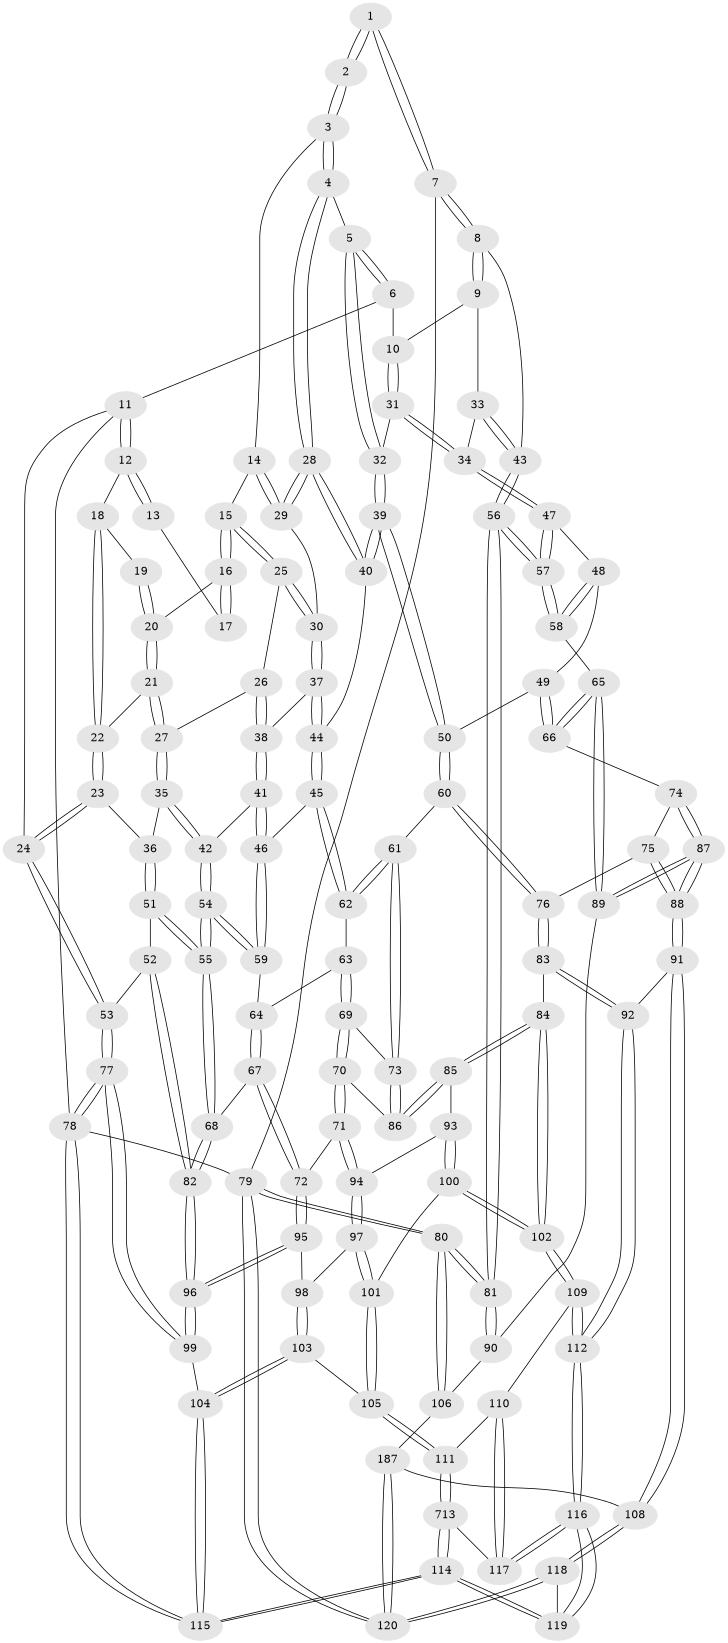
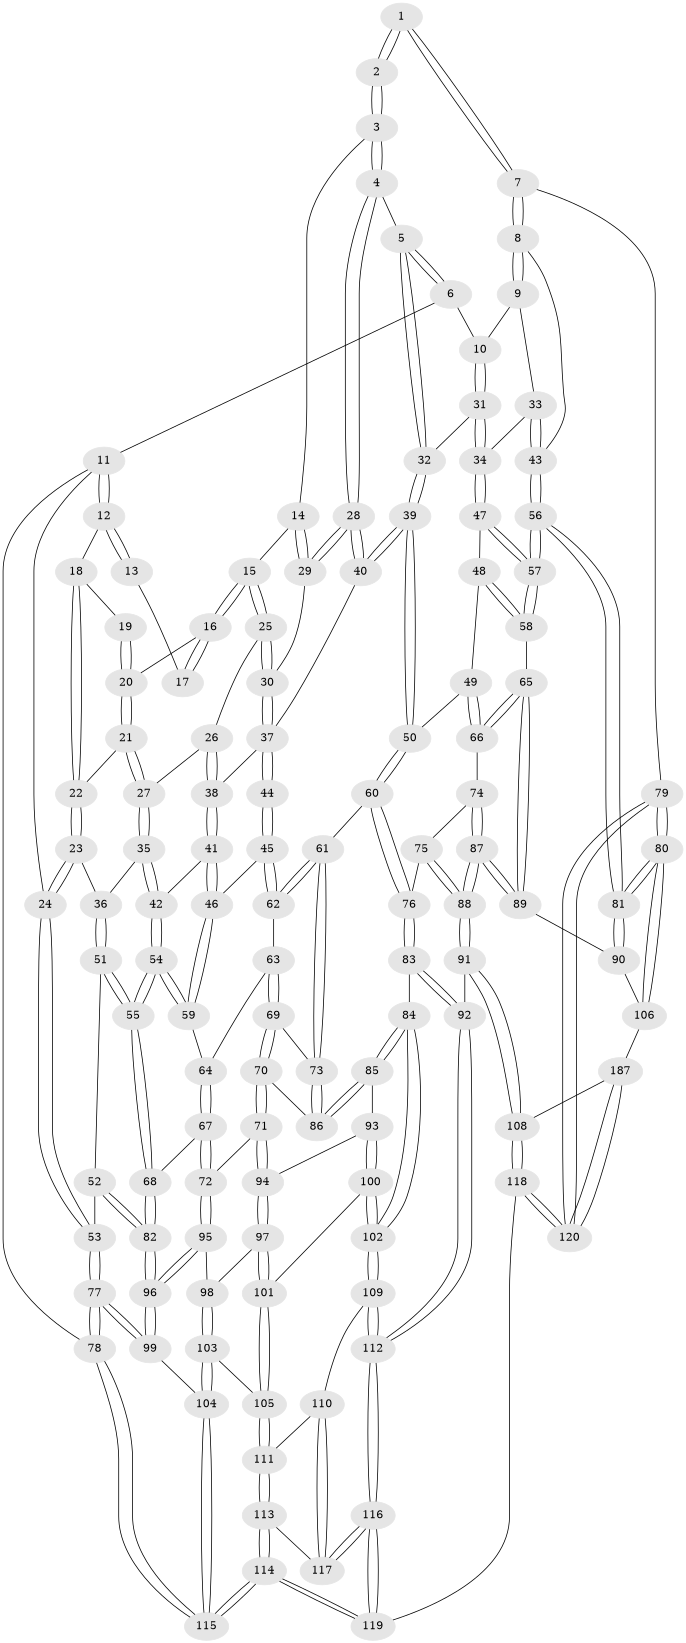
edge "40" -- "44": now "40" -- "37"
edge "78" -- "79": removed
node "713": label "713" -> "113"
